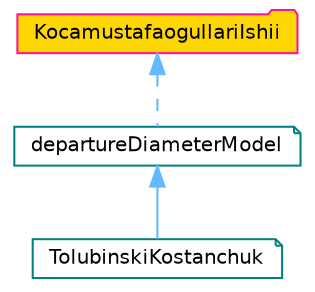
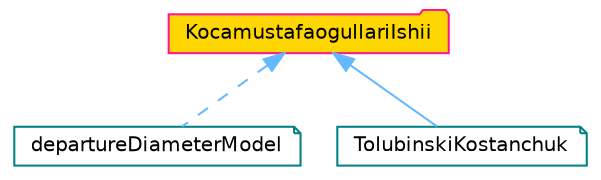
edge "TolubinskiKostanchuk" -> "departureDiameterModel": now "TolubinskiKostanchuk" -> "KocamustafaogullariIshii"
